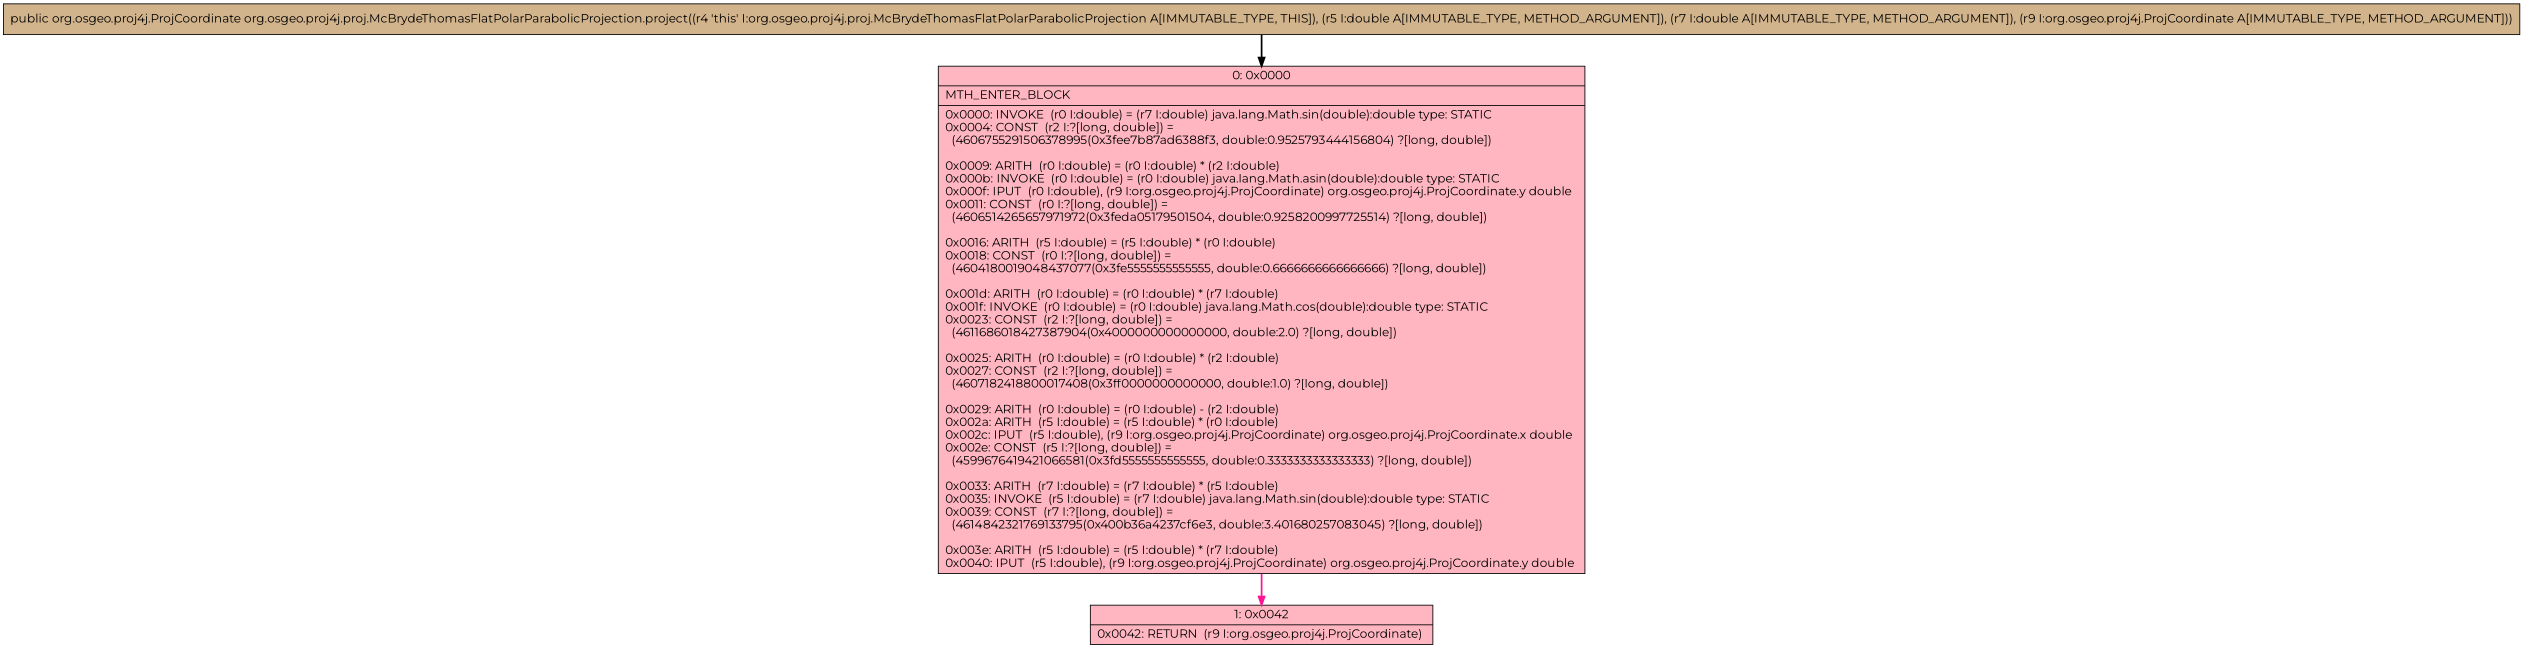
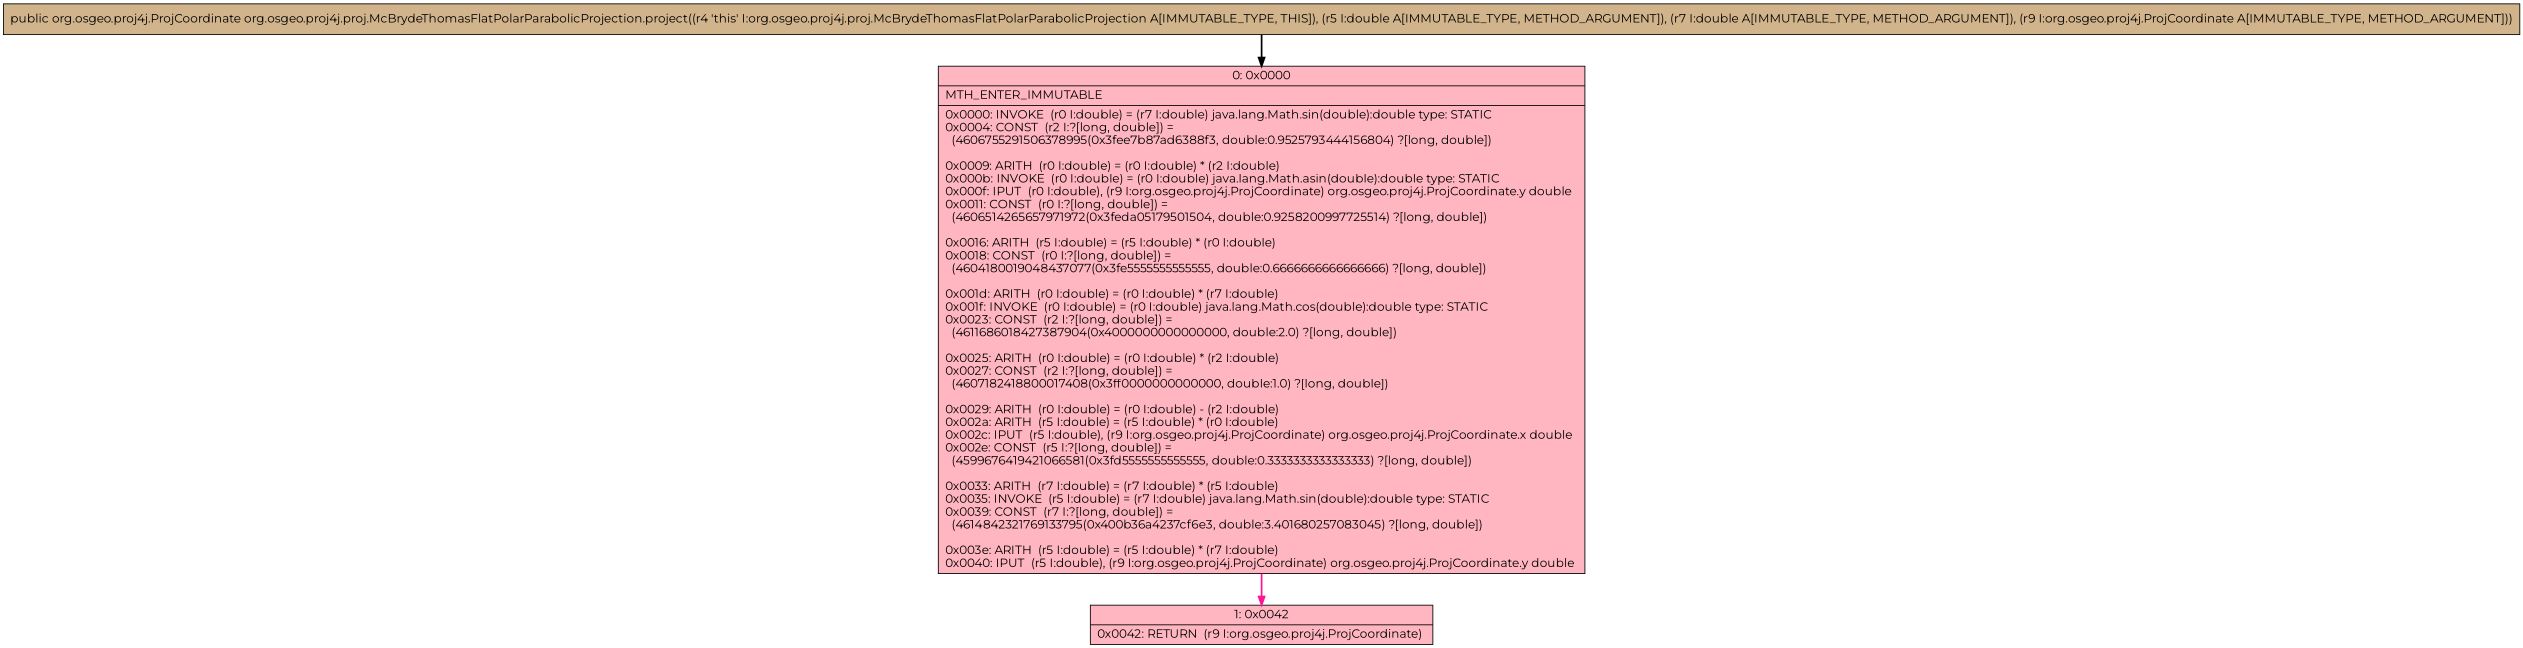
node "0: 0x0000": text "MTH_ENTER_BLOCK" -> "MTH_ENTER_IMMUTABLE"
